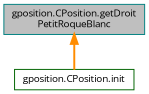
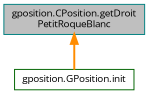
node "gposition.CPosition.init": label "gposition.CPosition.init" -> "gposition.GPosition.init"
